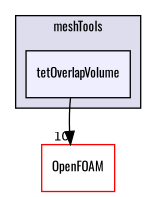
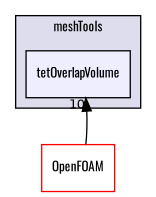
edge "tetOverlapVolume" -> "OpenFOAM": reversed
